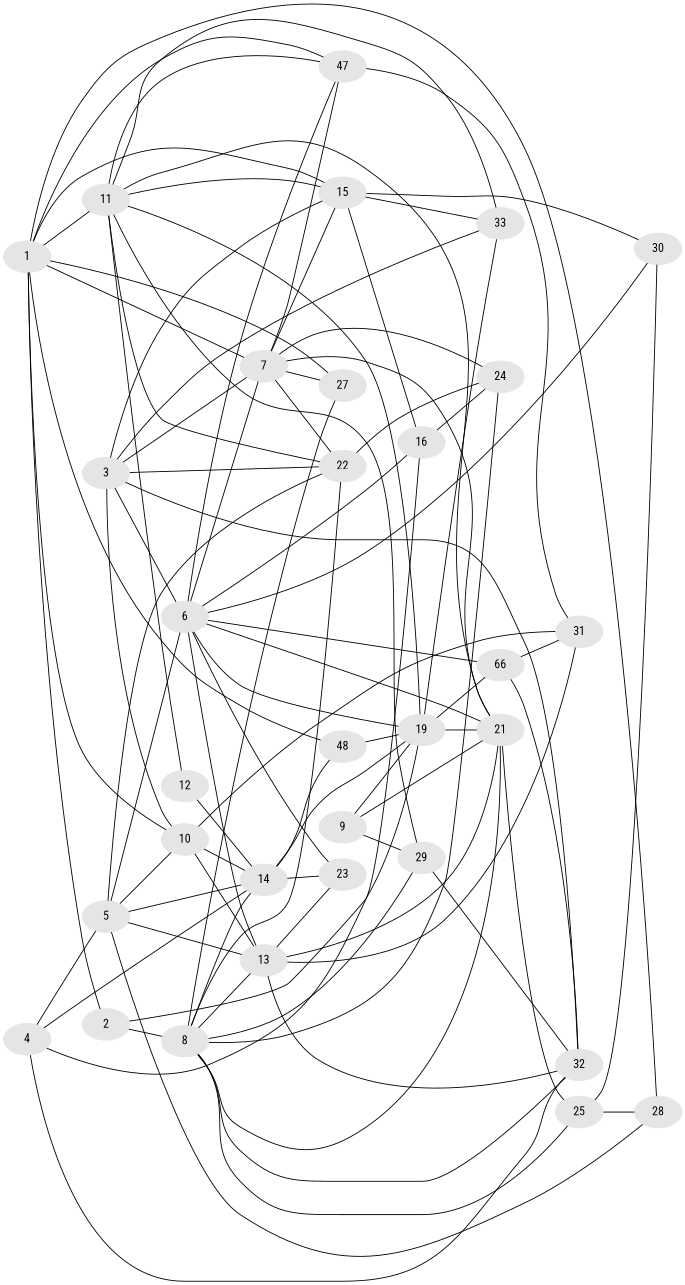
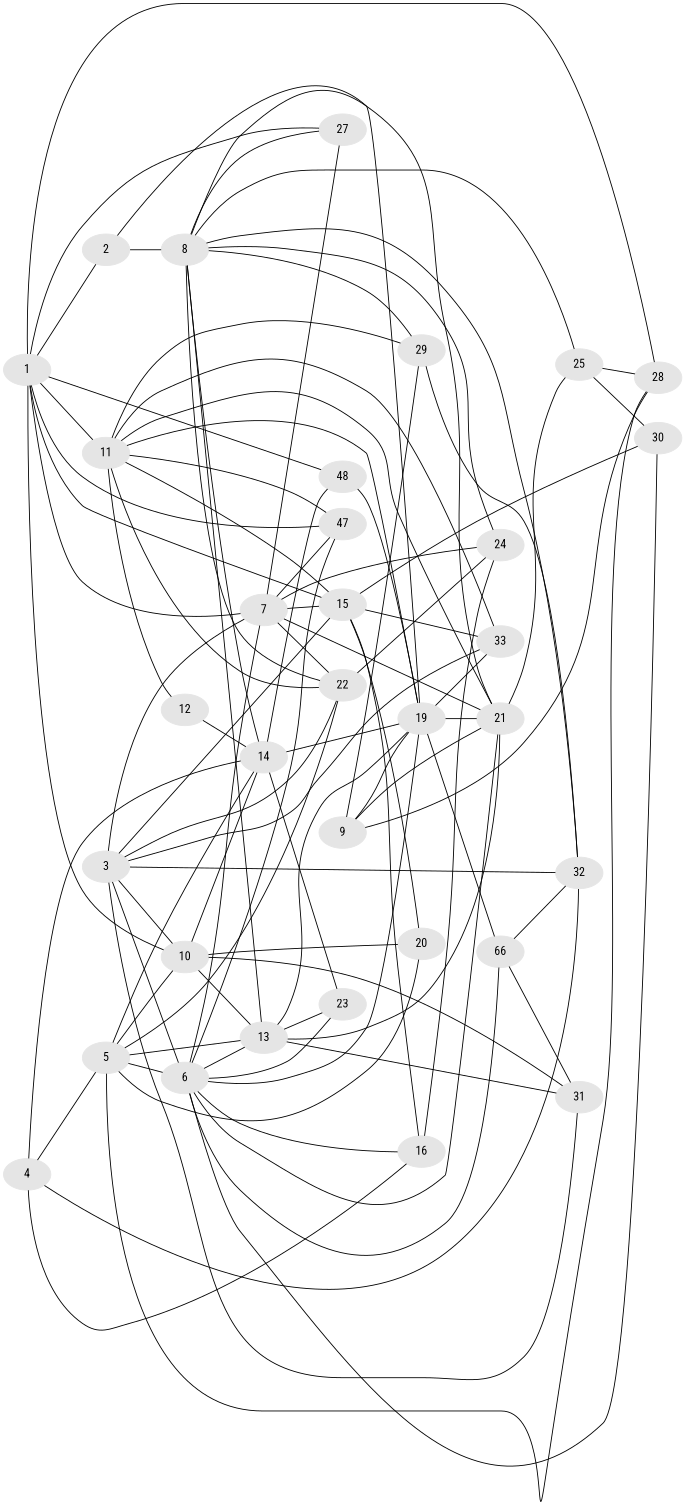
edge "47" -- "31": now "3" -- "31"
edge "28" -- "9": added
node "20": added
edge "13" -- "32": now "13" -- "19"
